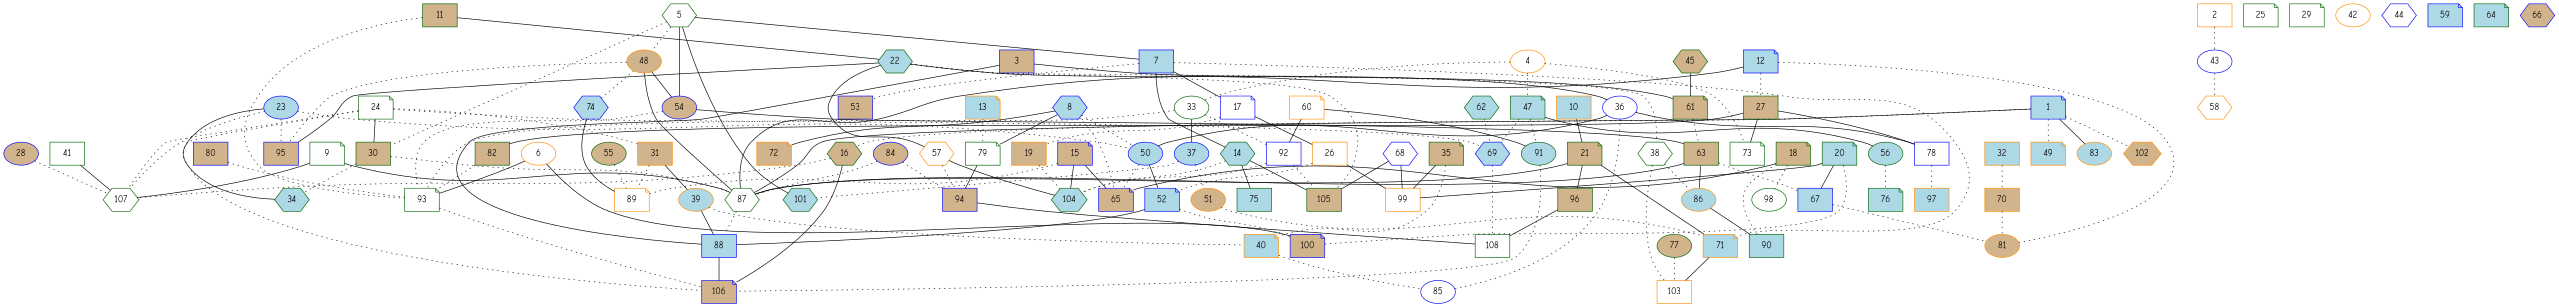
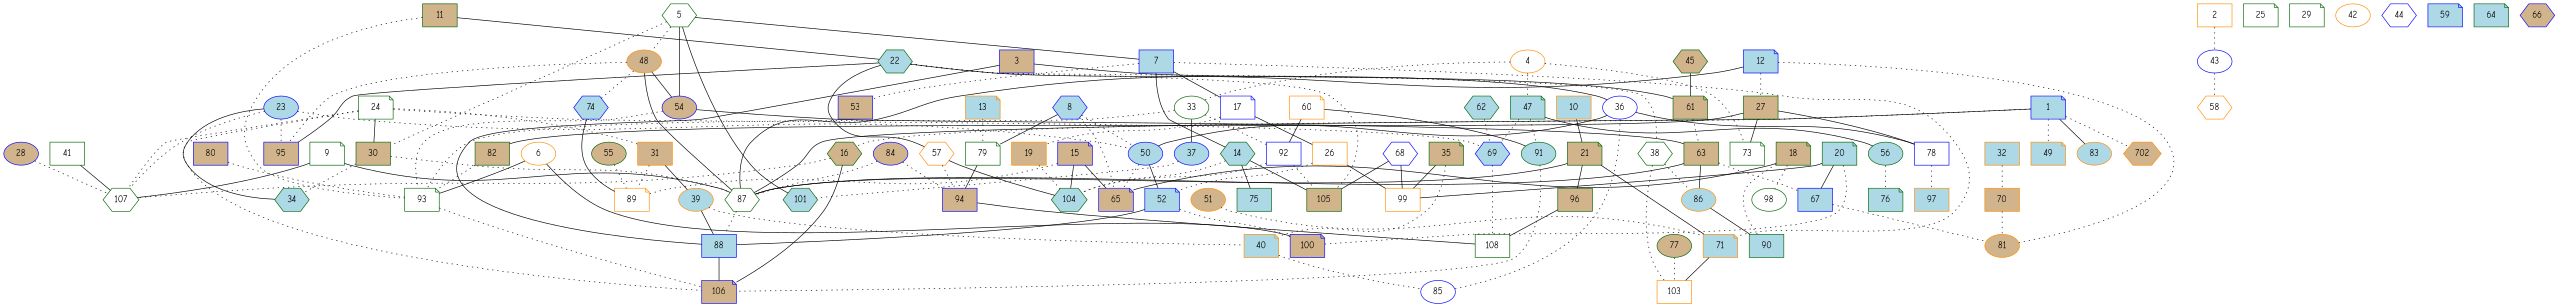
node "72": removed
node "102": label "102" -> "702"
edge "37" -- "51": removed
